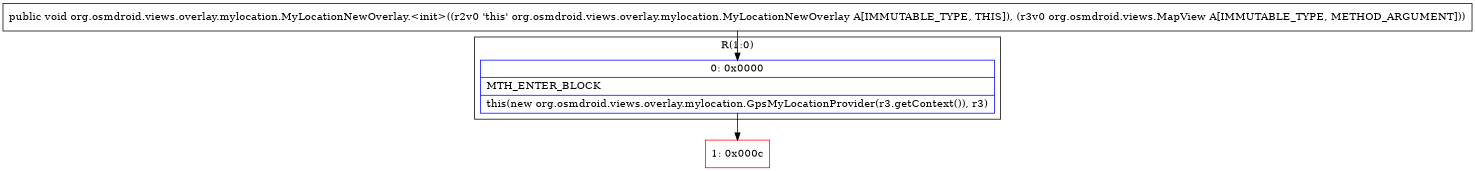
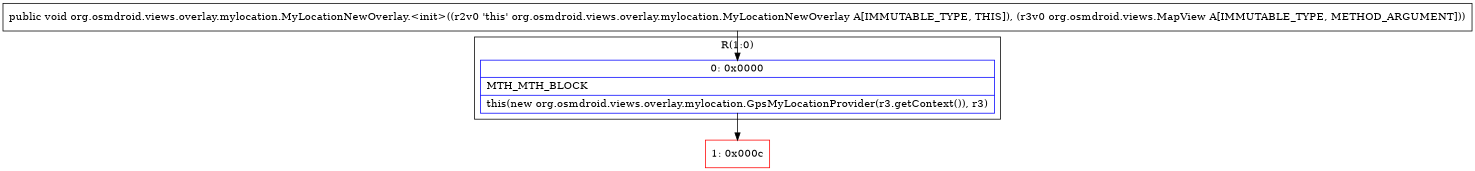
node "0: 0x0000": text "MTH_ENTER_BLOCK" -> "MTH_MTH_BLOCK"
